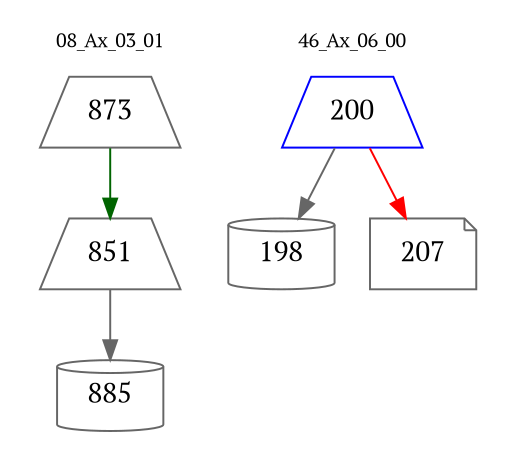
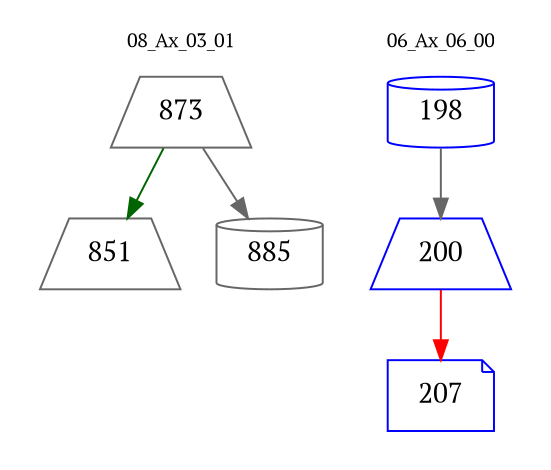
cluster "46_Ax_06_00": label "46_Ax_06_00" -> "06_Ax_06_00"
edge "200" -> "198": reversed
node "198": color gray40 -> blue
node "207": color gray40 -> blue
edge "851" -> "885": now "873" -> "885"
